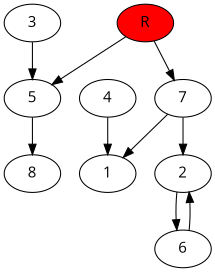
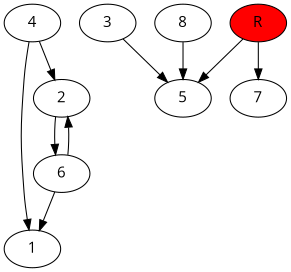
edge "5" -> "8": reversed
edge "7" -> "2": now "4" -> "2"
edge "7" -> "1": now "6" -> "1"
